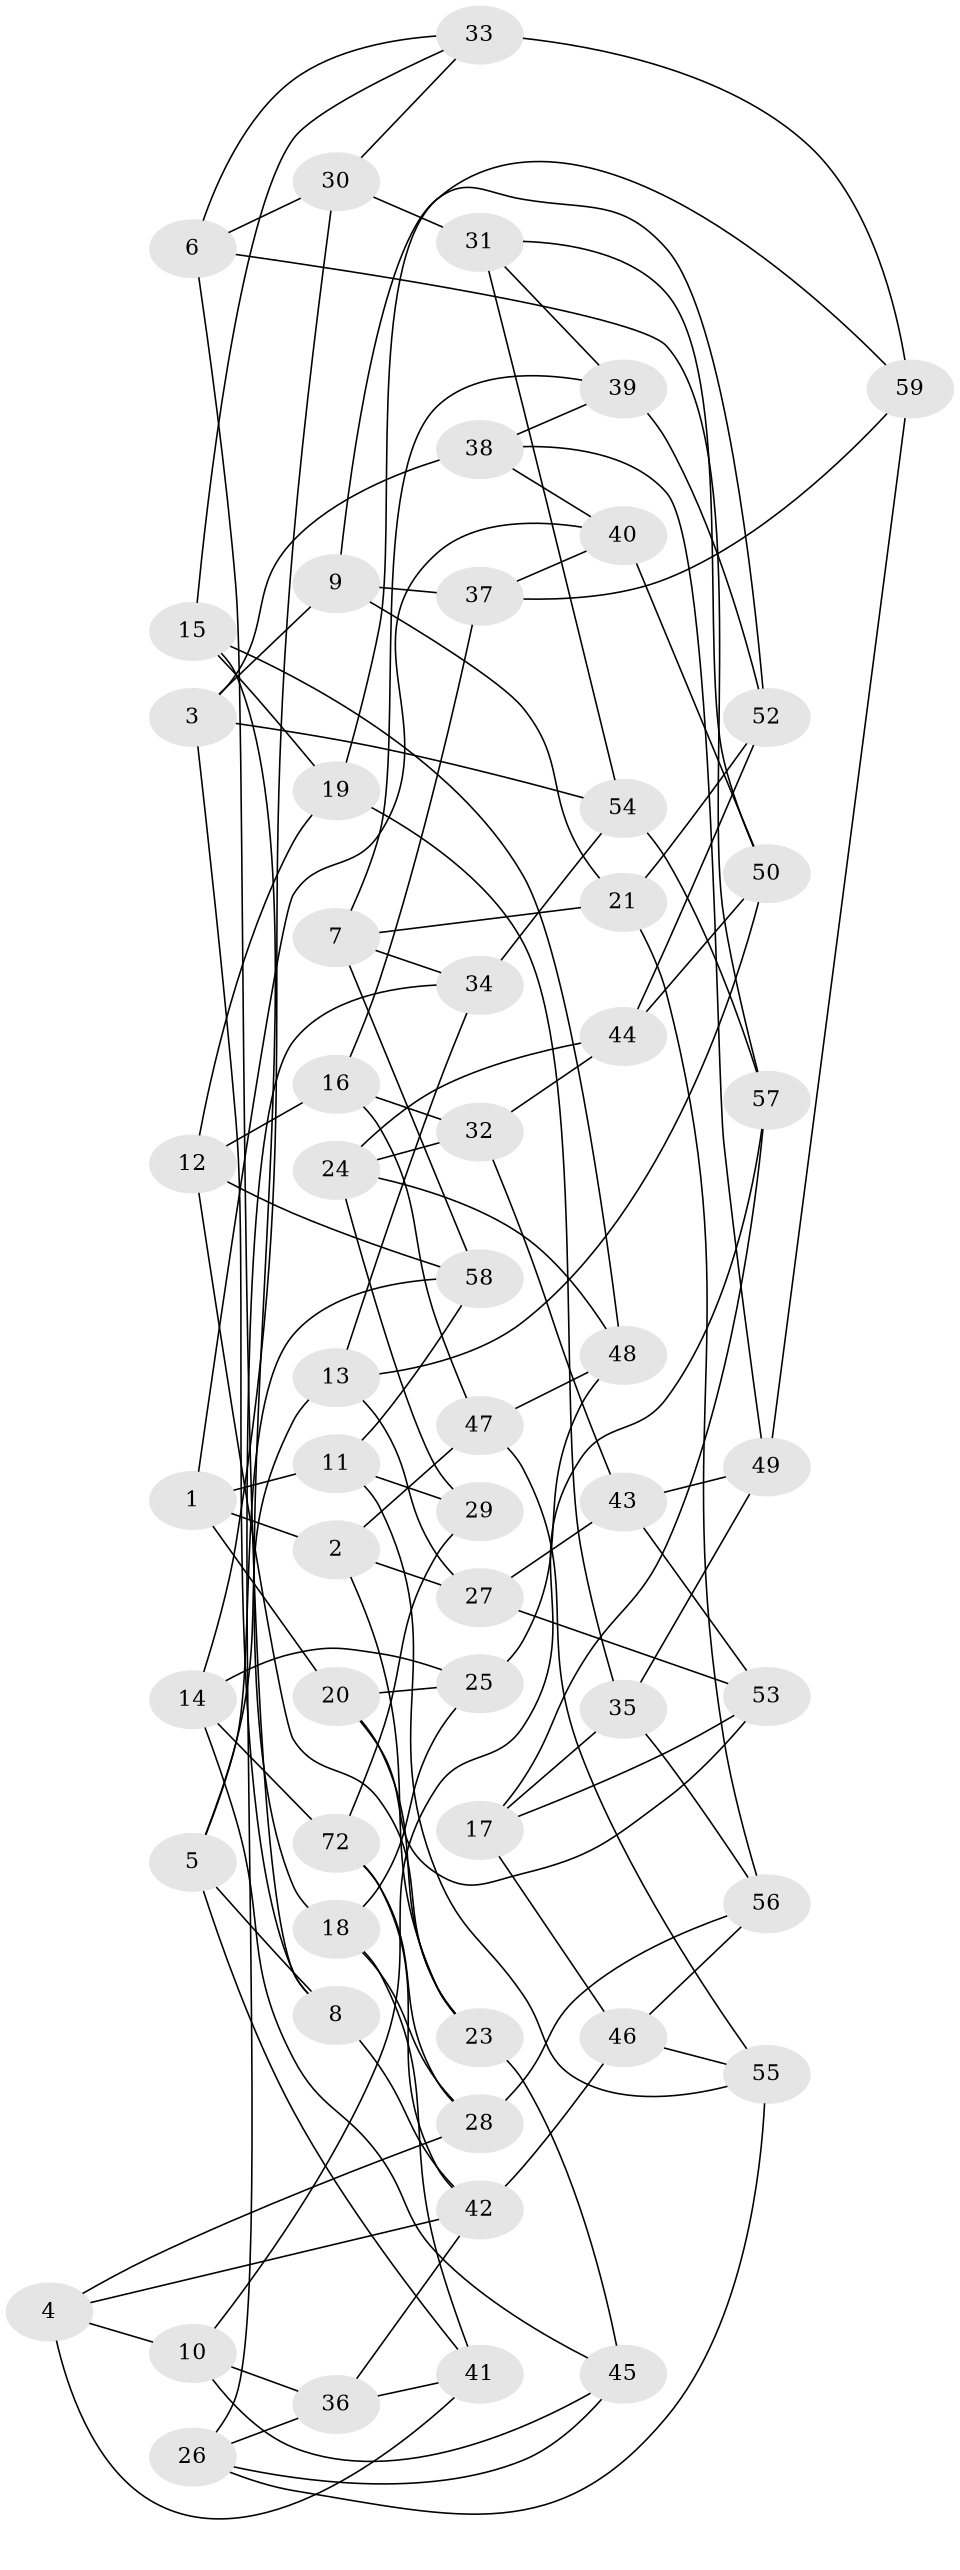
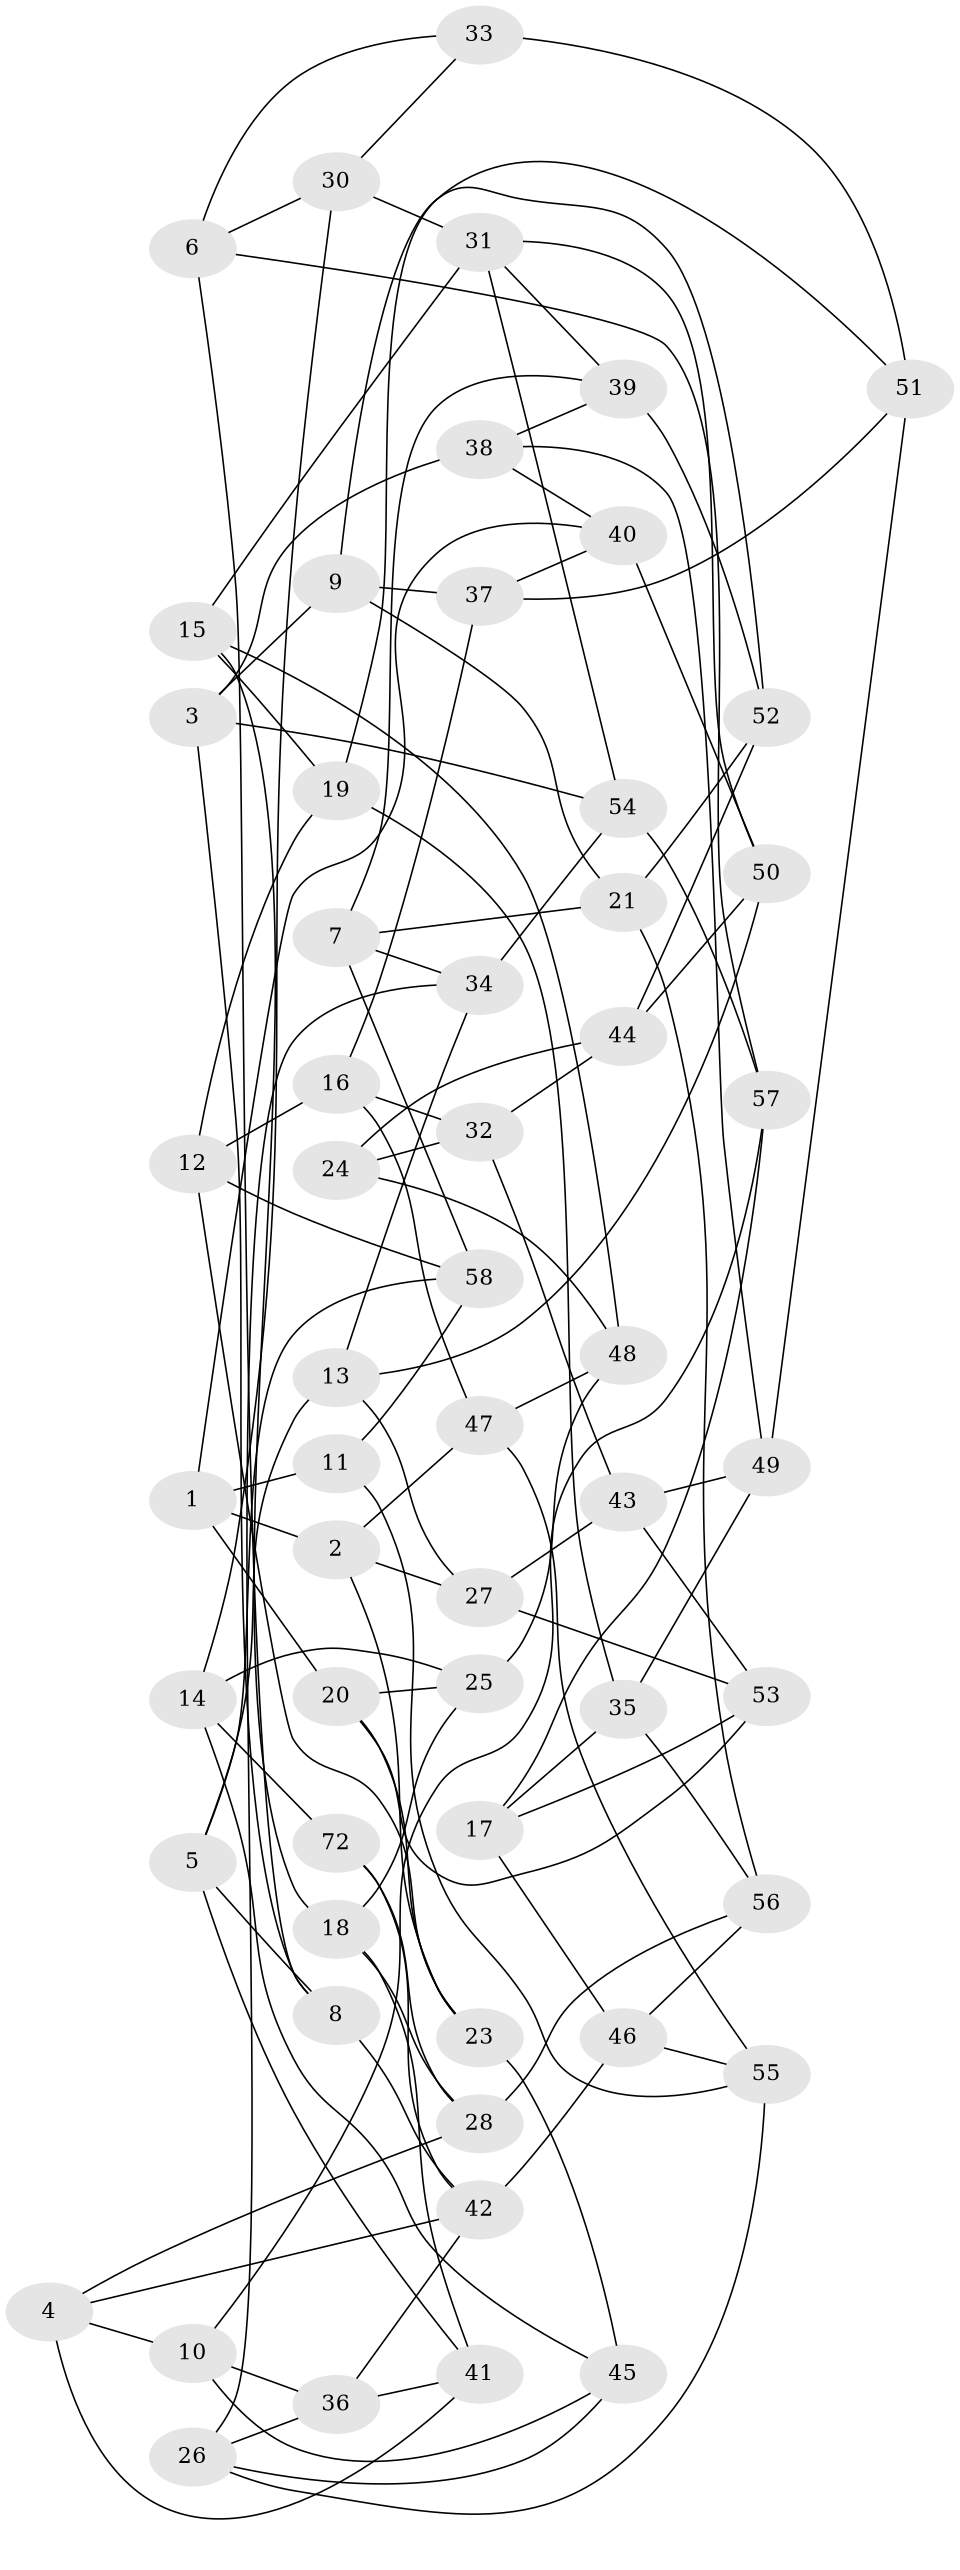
edge "33" -- "15": now "31" -- "15"
node "59": label "59" -> "51"
node "29": removed
